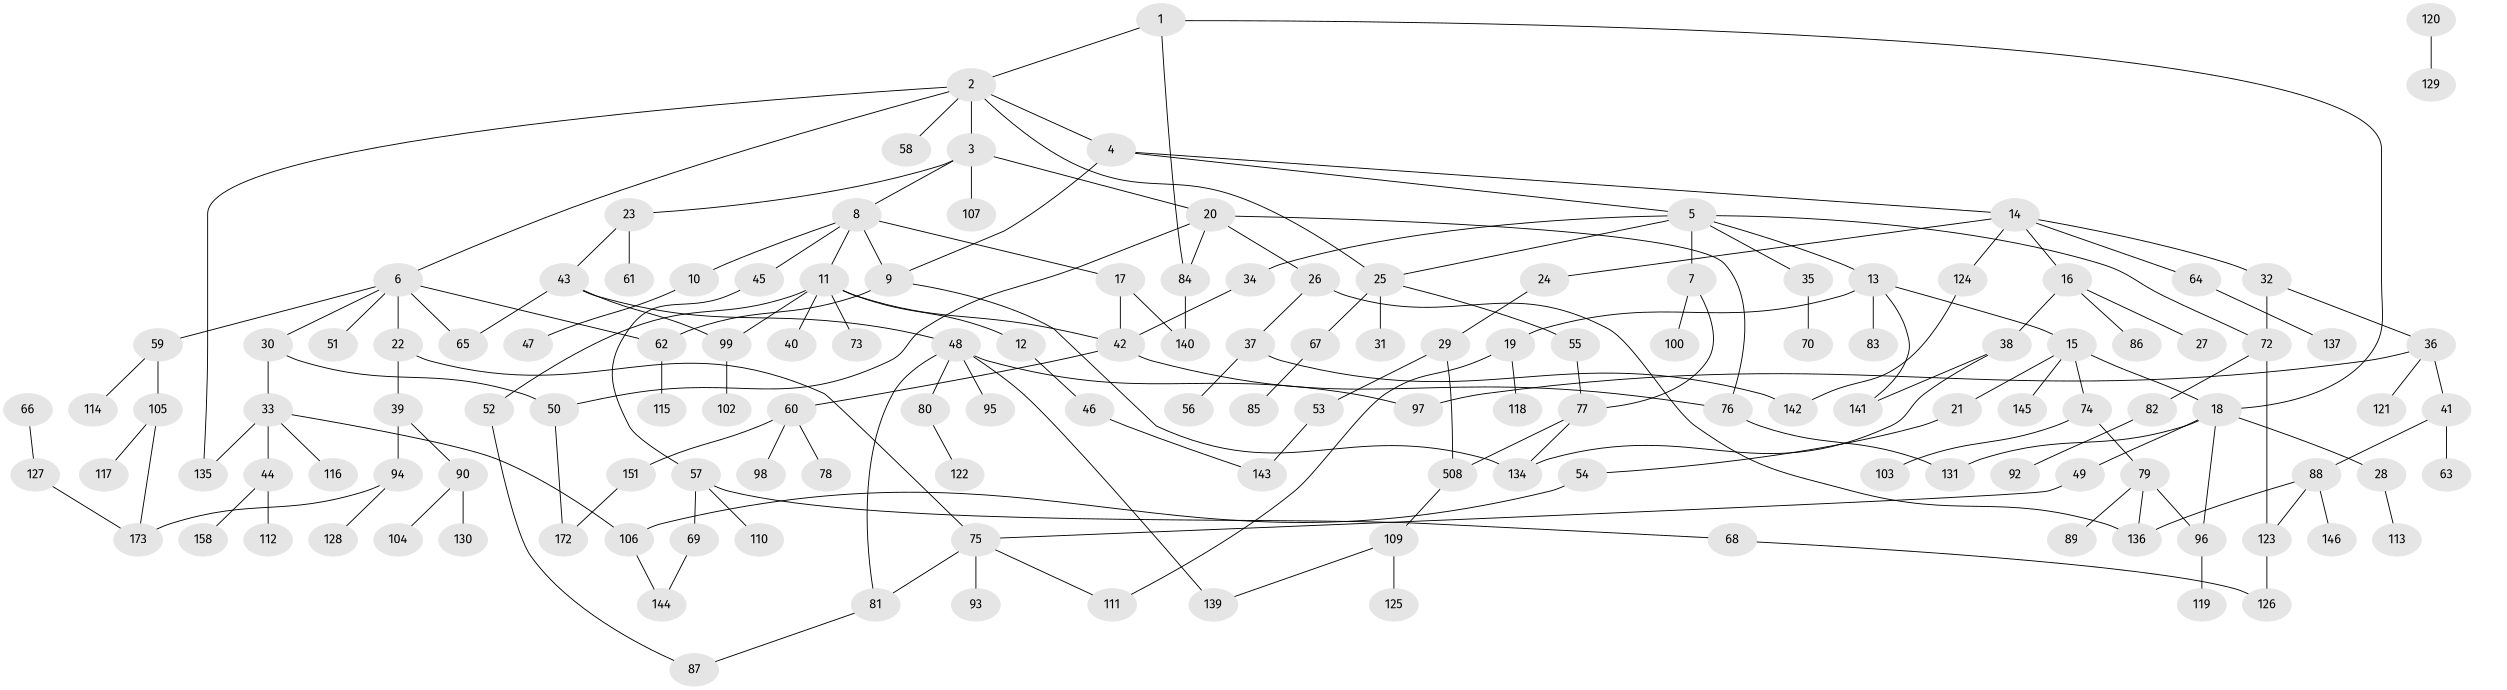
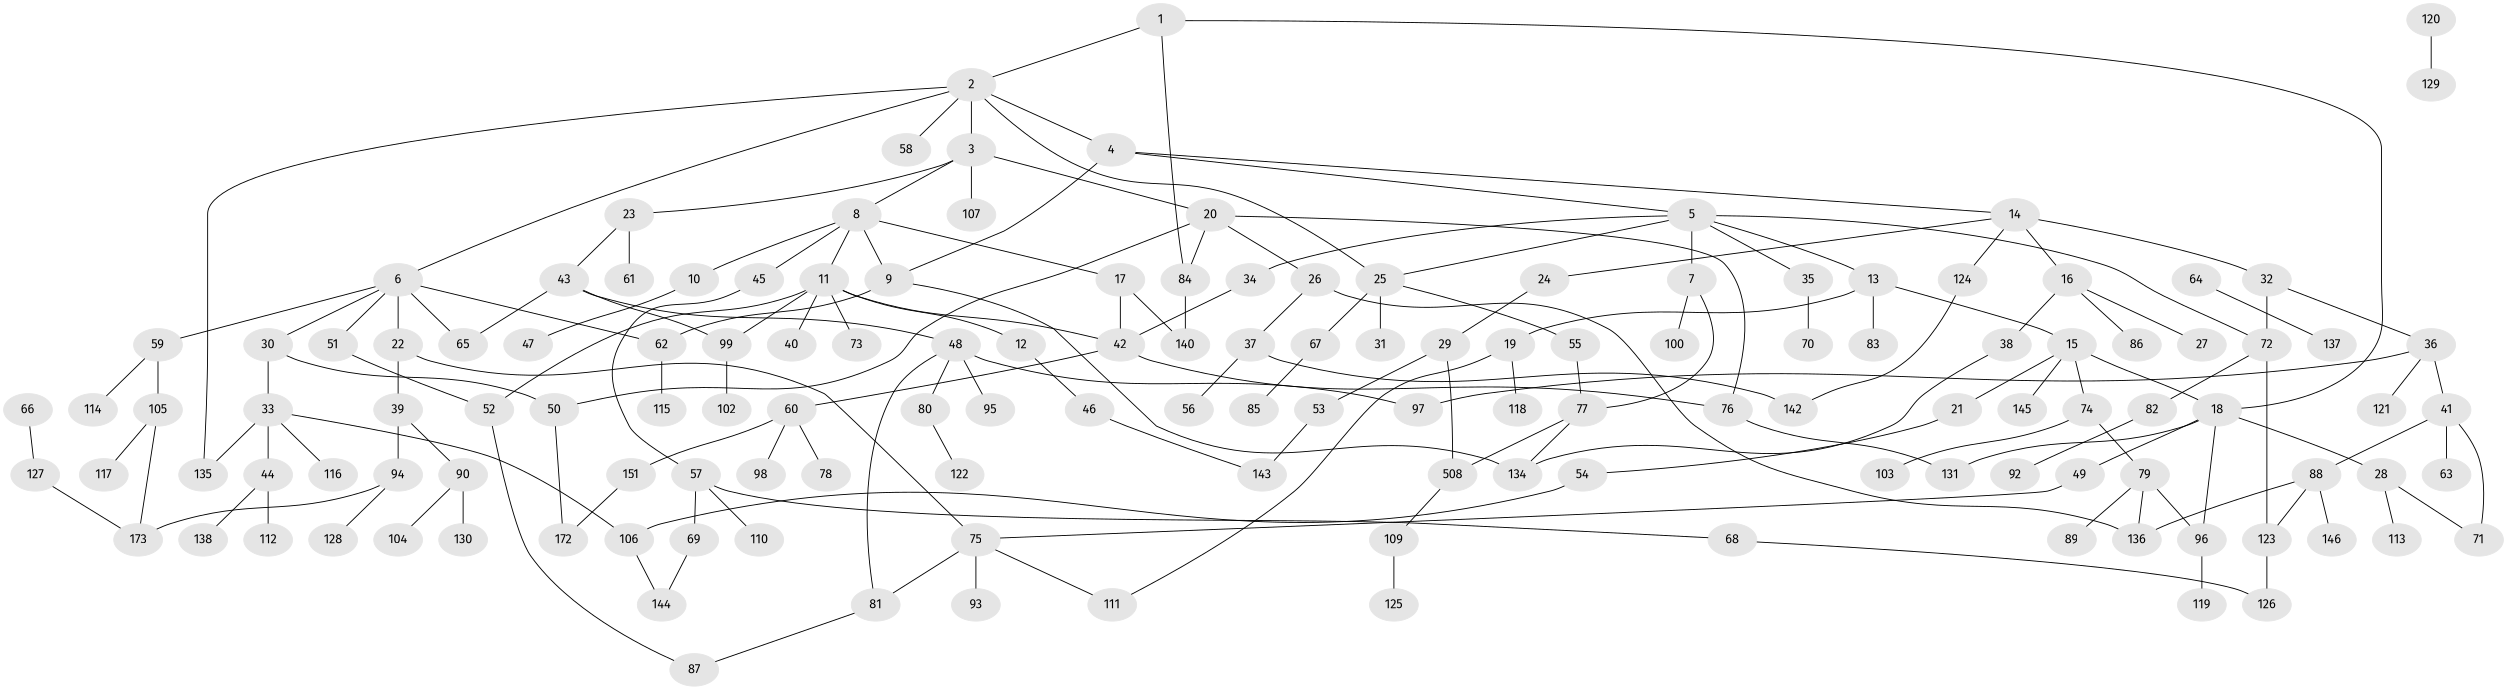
edge "14" -- "64": removed
edge "51" -- "52": added
node "141": removed
node "158": label "158" -> "138"
node "71": added
node "139": removed
